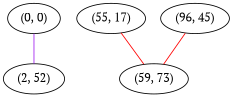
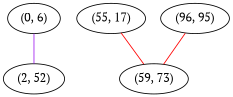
node "(0, 0)": label "(0, 0)" -> "(0, 6)"
node "(96, 45)": label "(96, 45)" -> "(96, 95)"
